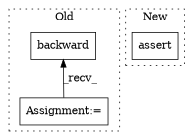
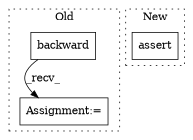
edge "Assignment:=" -> "backward": reversed
